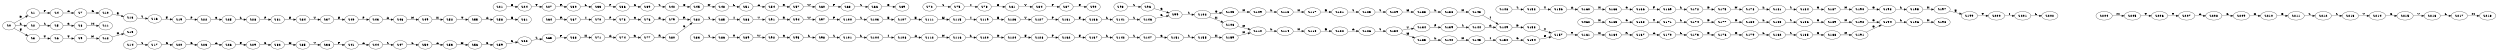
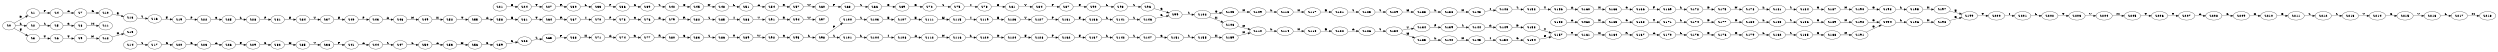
edge "S69" -> "S72": added, label "E"
edge "S90" -> "S93": added, label "L"
node "S203": added
edge "S143" -> "S149": now "S143" -> "S148"
edge "S198" -> "S199": added, label "E"
edge "S61" -> "S64": added, label "T"
edge "S97" -> "S100": now "S98" -> "S100"
node "S158": added
node "S194": label "S194" -> "S494"
edge "S80" -> "S82": now "S80" -> "S83"
